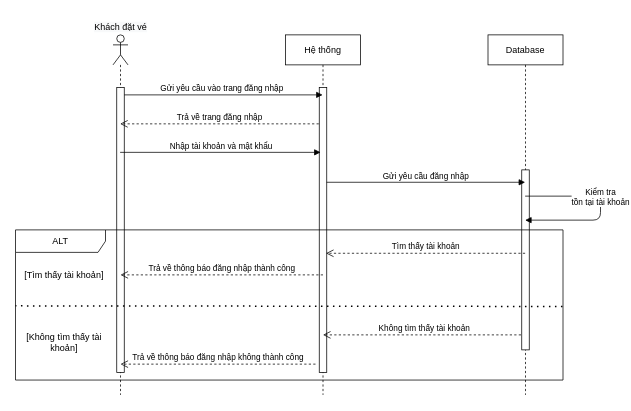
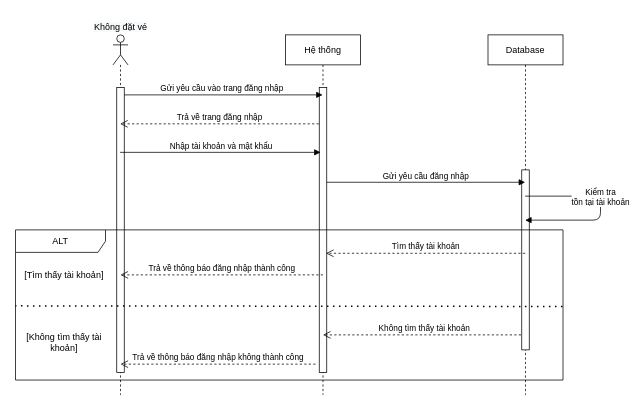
node "Khách đặt vé": label "Khách đặt vé" -> "Không đặt vé"
